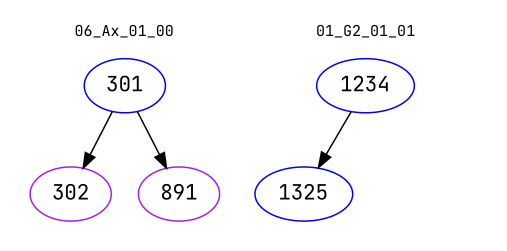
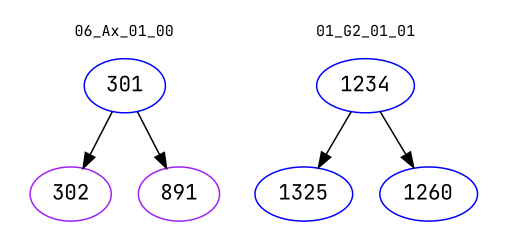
node "1260": added
